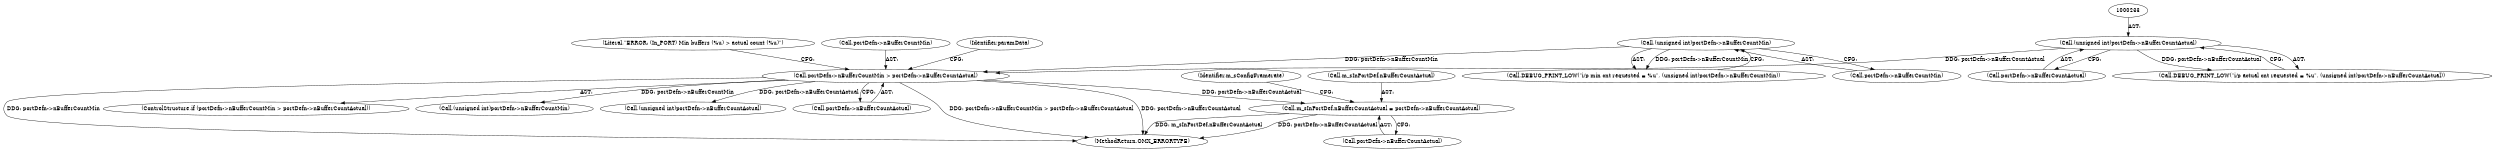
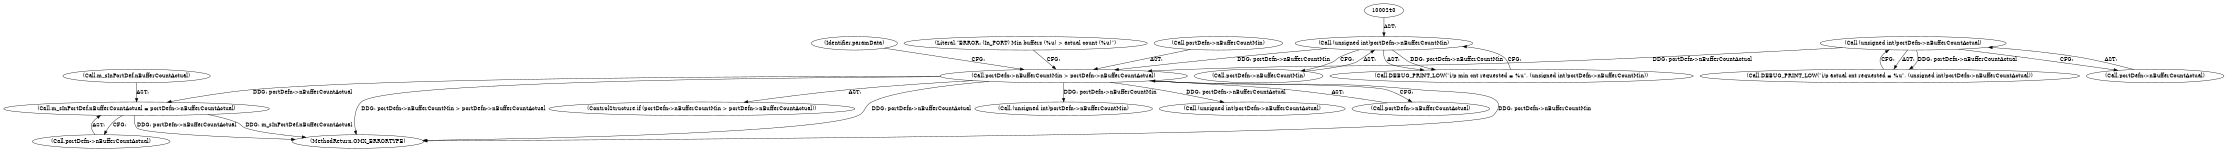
node "1000240": added
node "1000233": removed
node "(Identifier,m_sConfigFramerate)": removed
